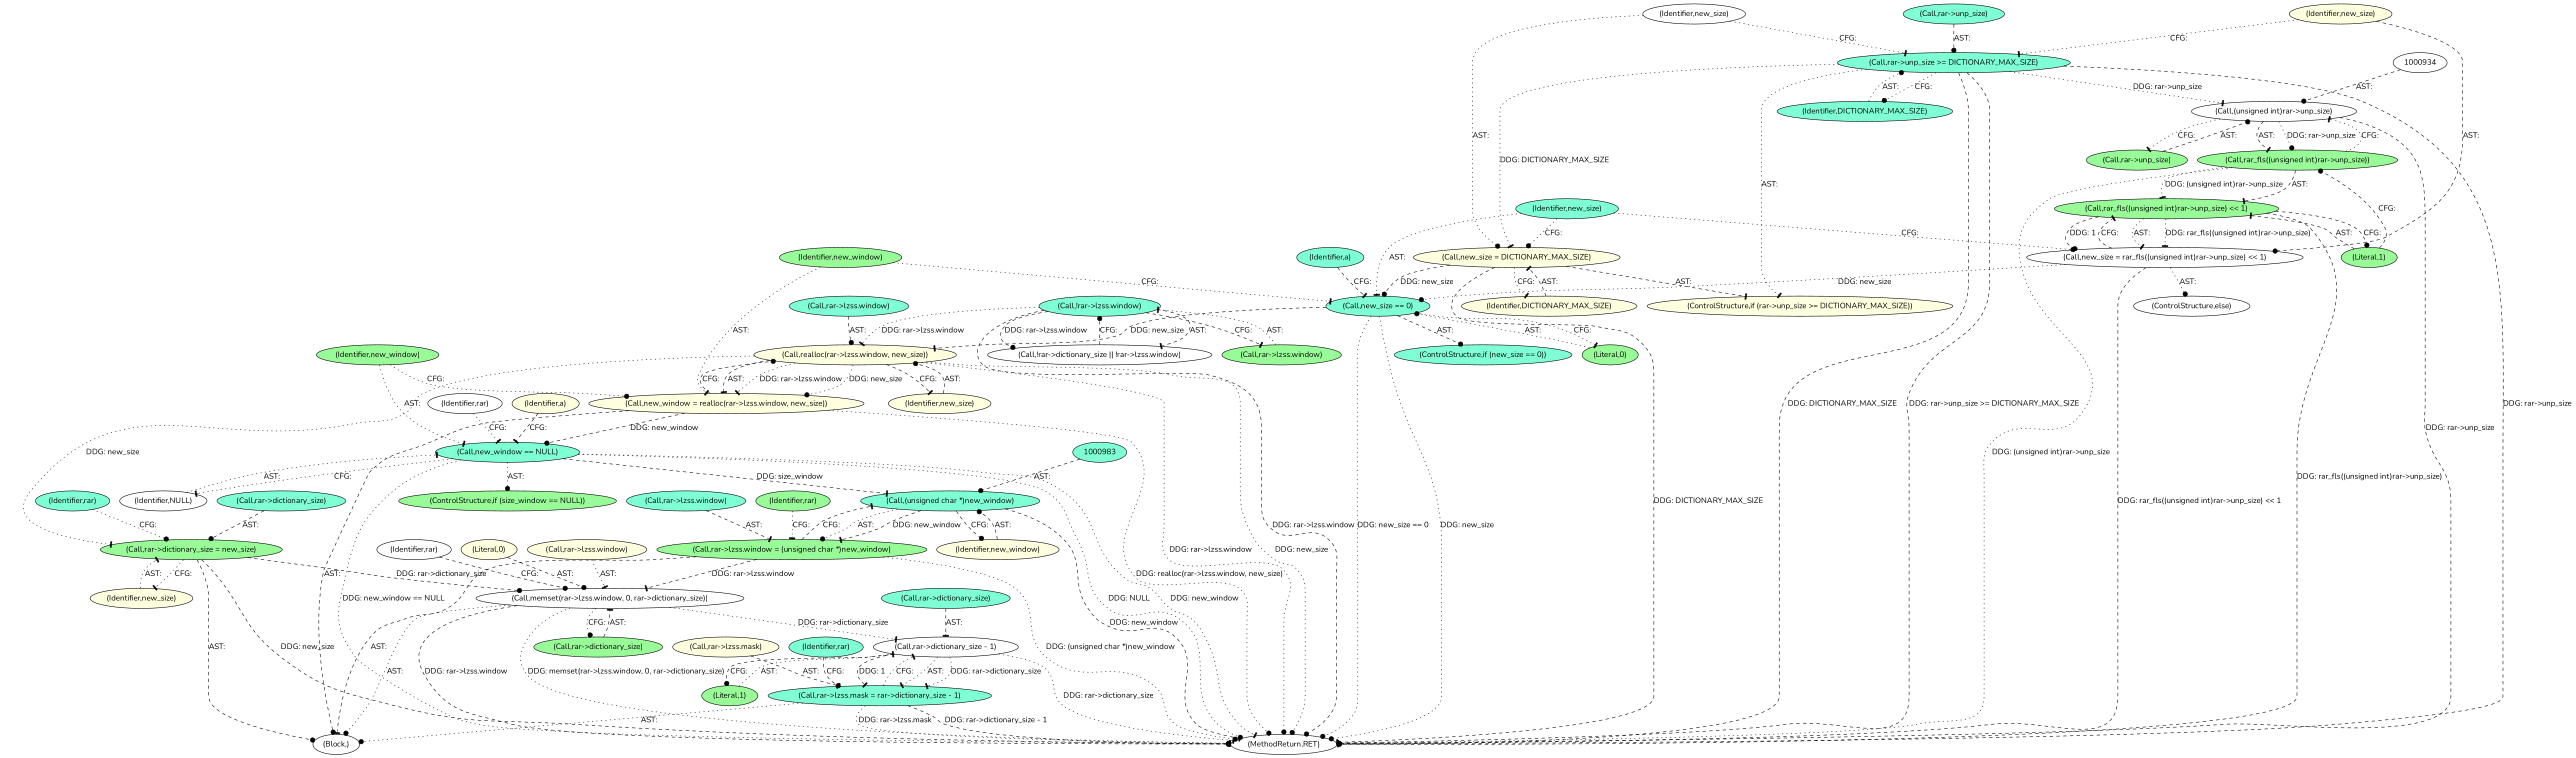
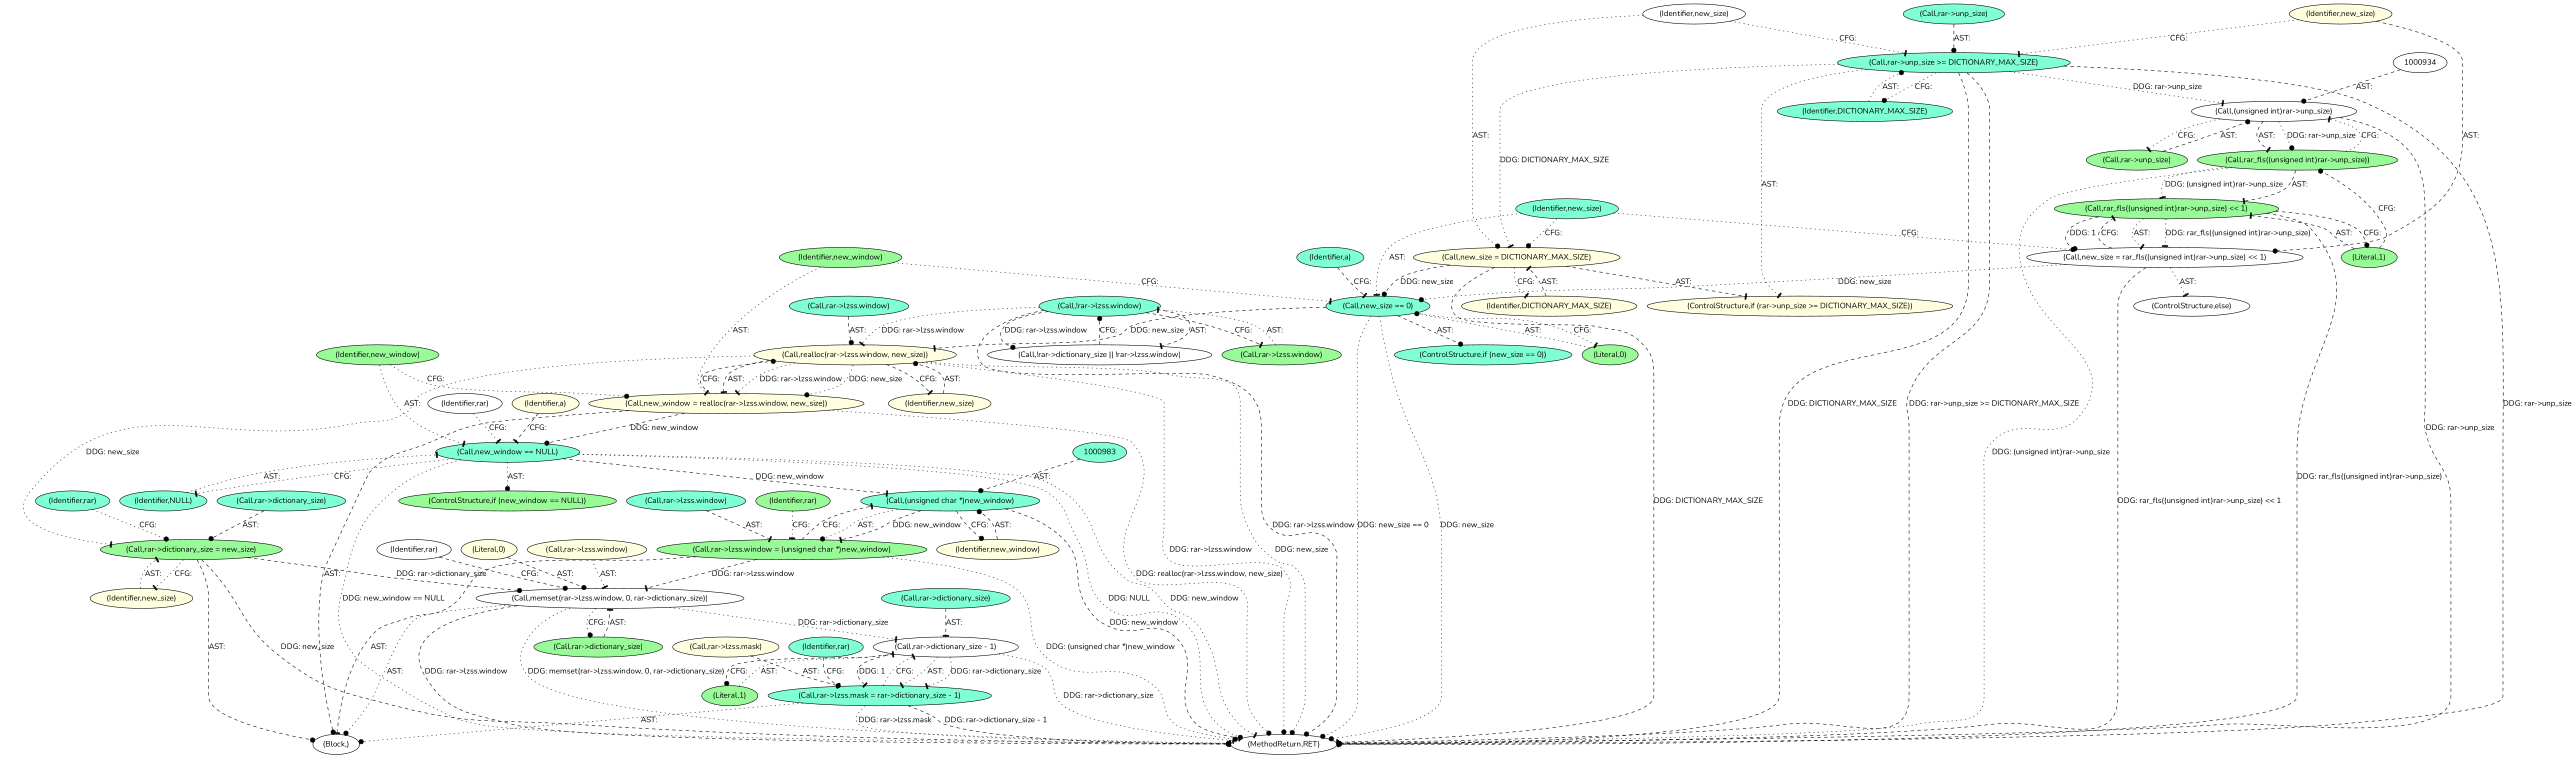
edge "(Call,new_size = rar_fls((unsigned int)rar->unp_size) << 1)" -> "(ControlStructure,else)": arrowhead dot -> tee
edge "(Call,new_window == NULL)" -> "(Call,(unsigned char *)new_window)": label "DDG: size_window" -> "DDG: new_window"
node "(Identifier,NULL)": fillcolor white -> aquamarine
node "(ControlStructure,if (size_window == NULL))": label "(ControlStructure,if (size_window == NULL))" -> "(ControlStructure,if (new_window == NULL))"
